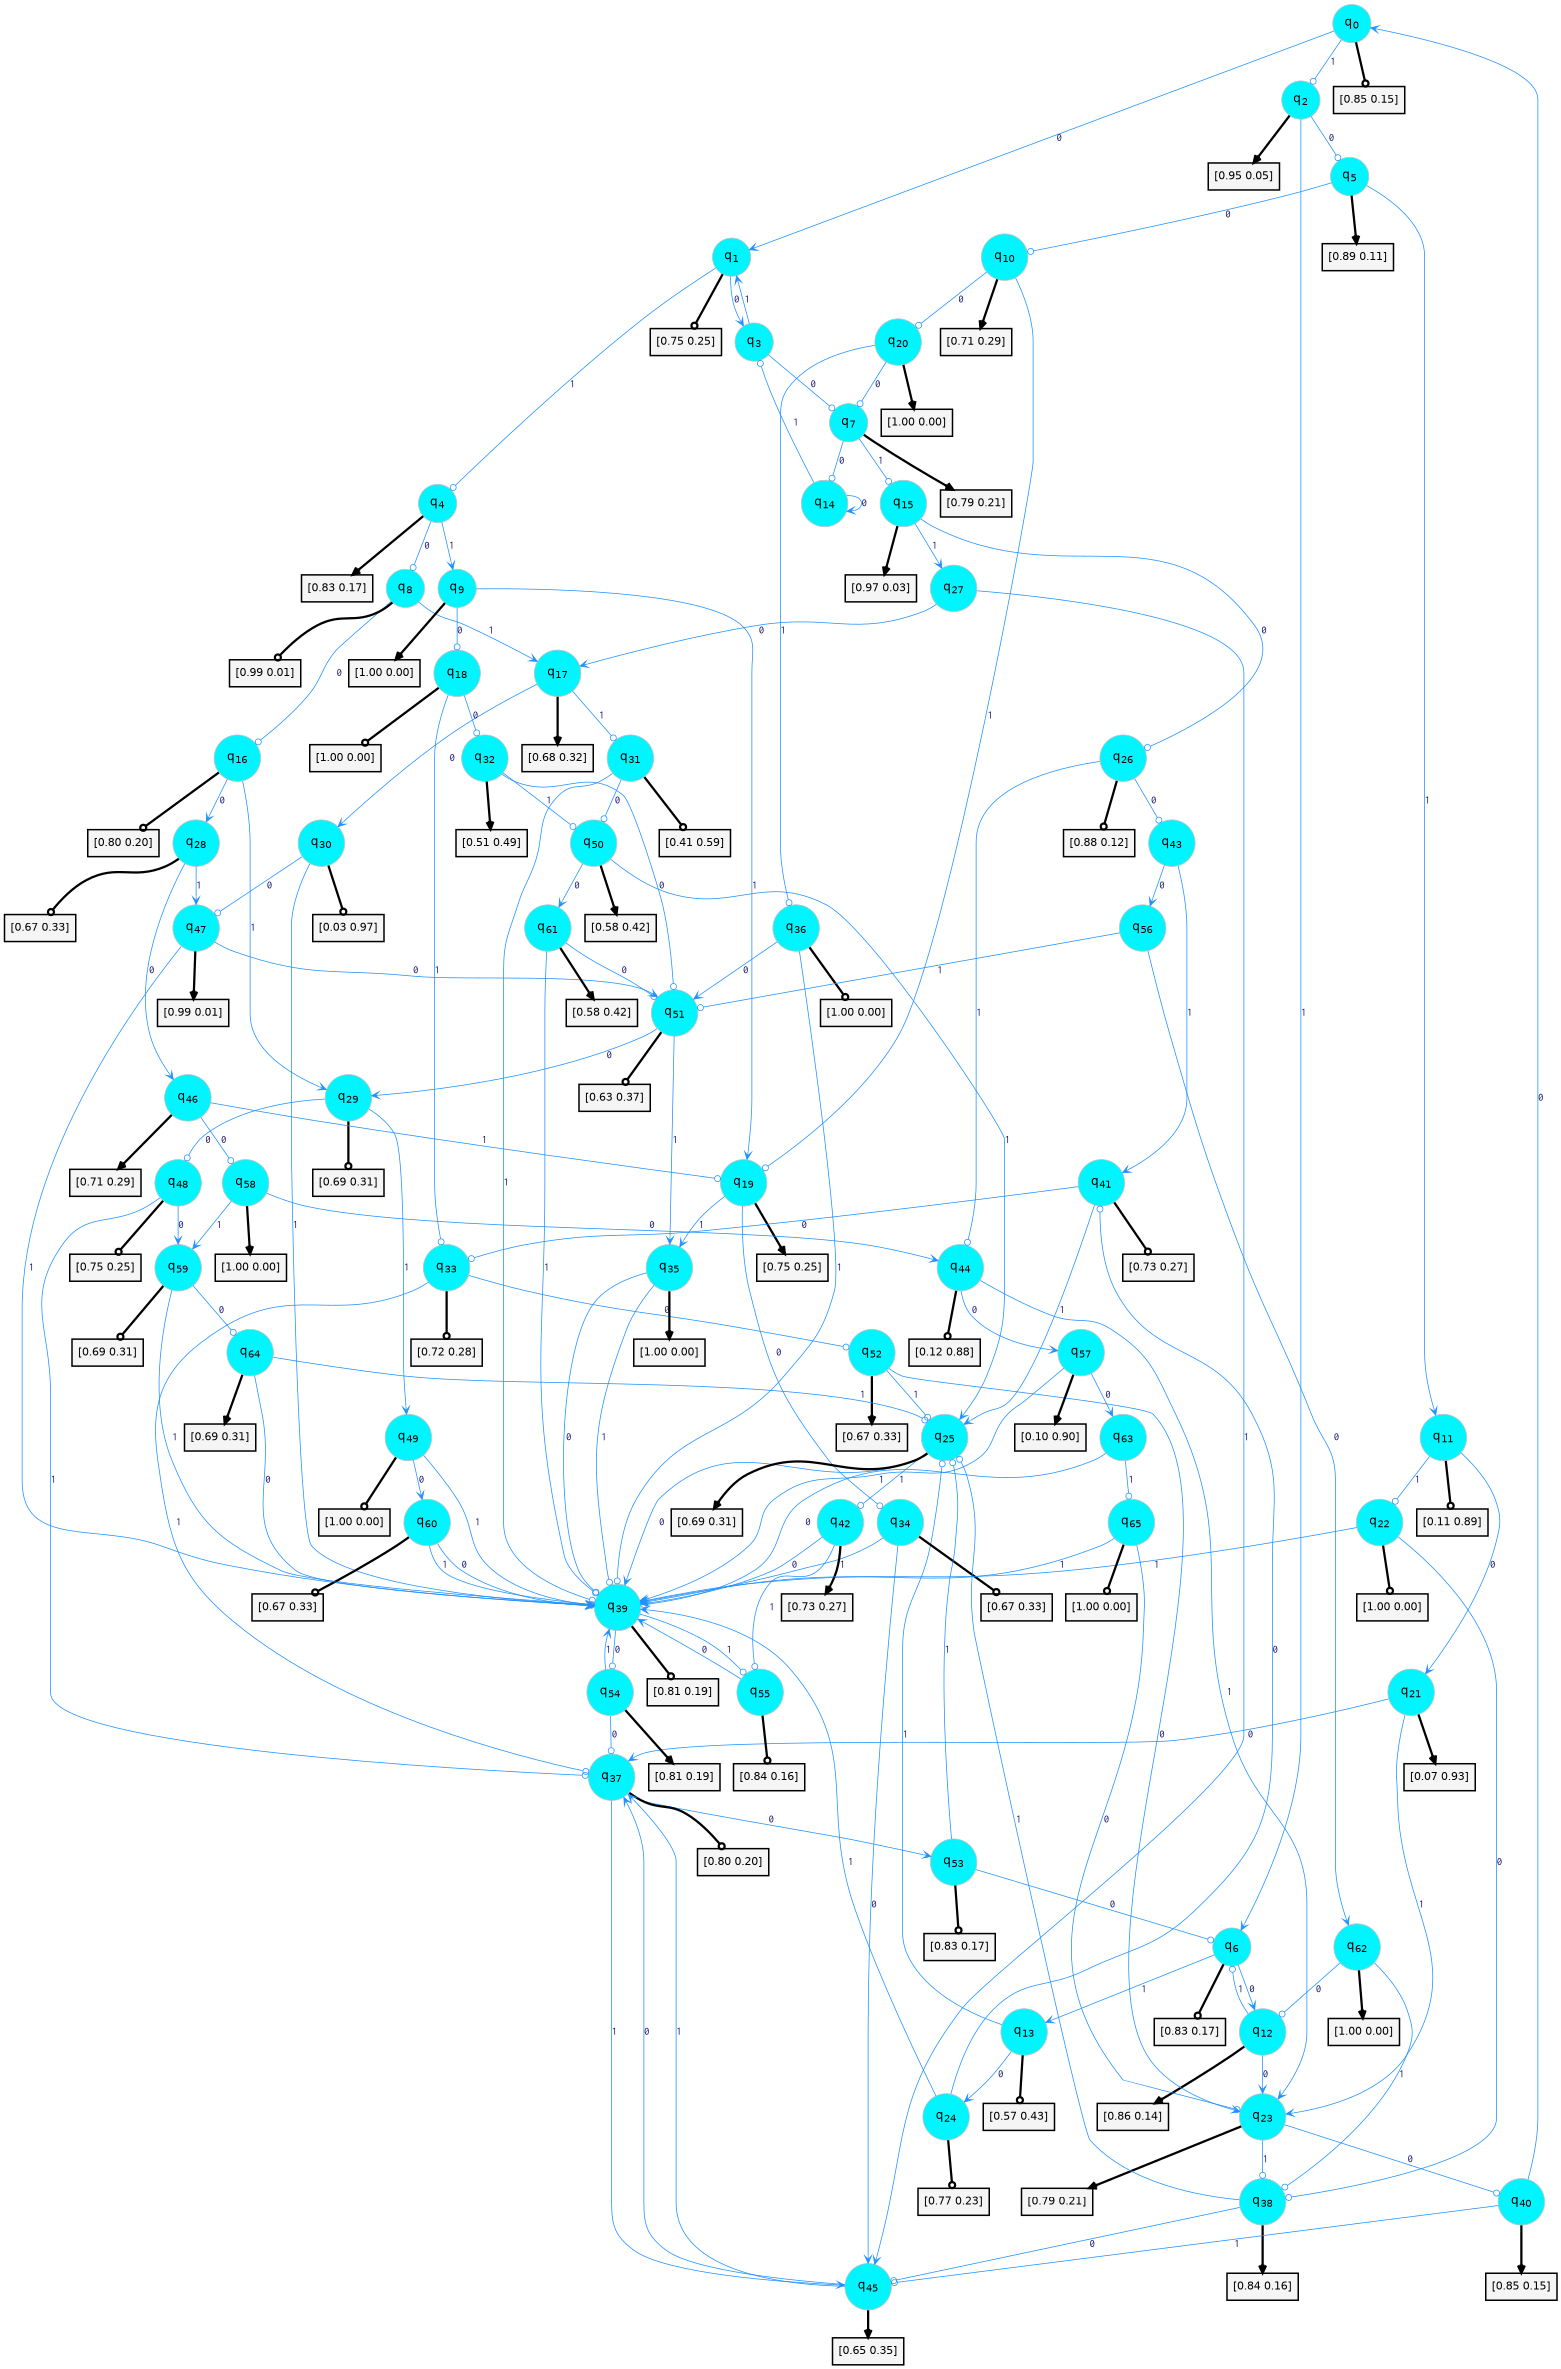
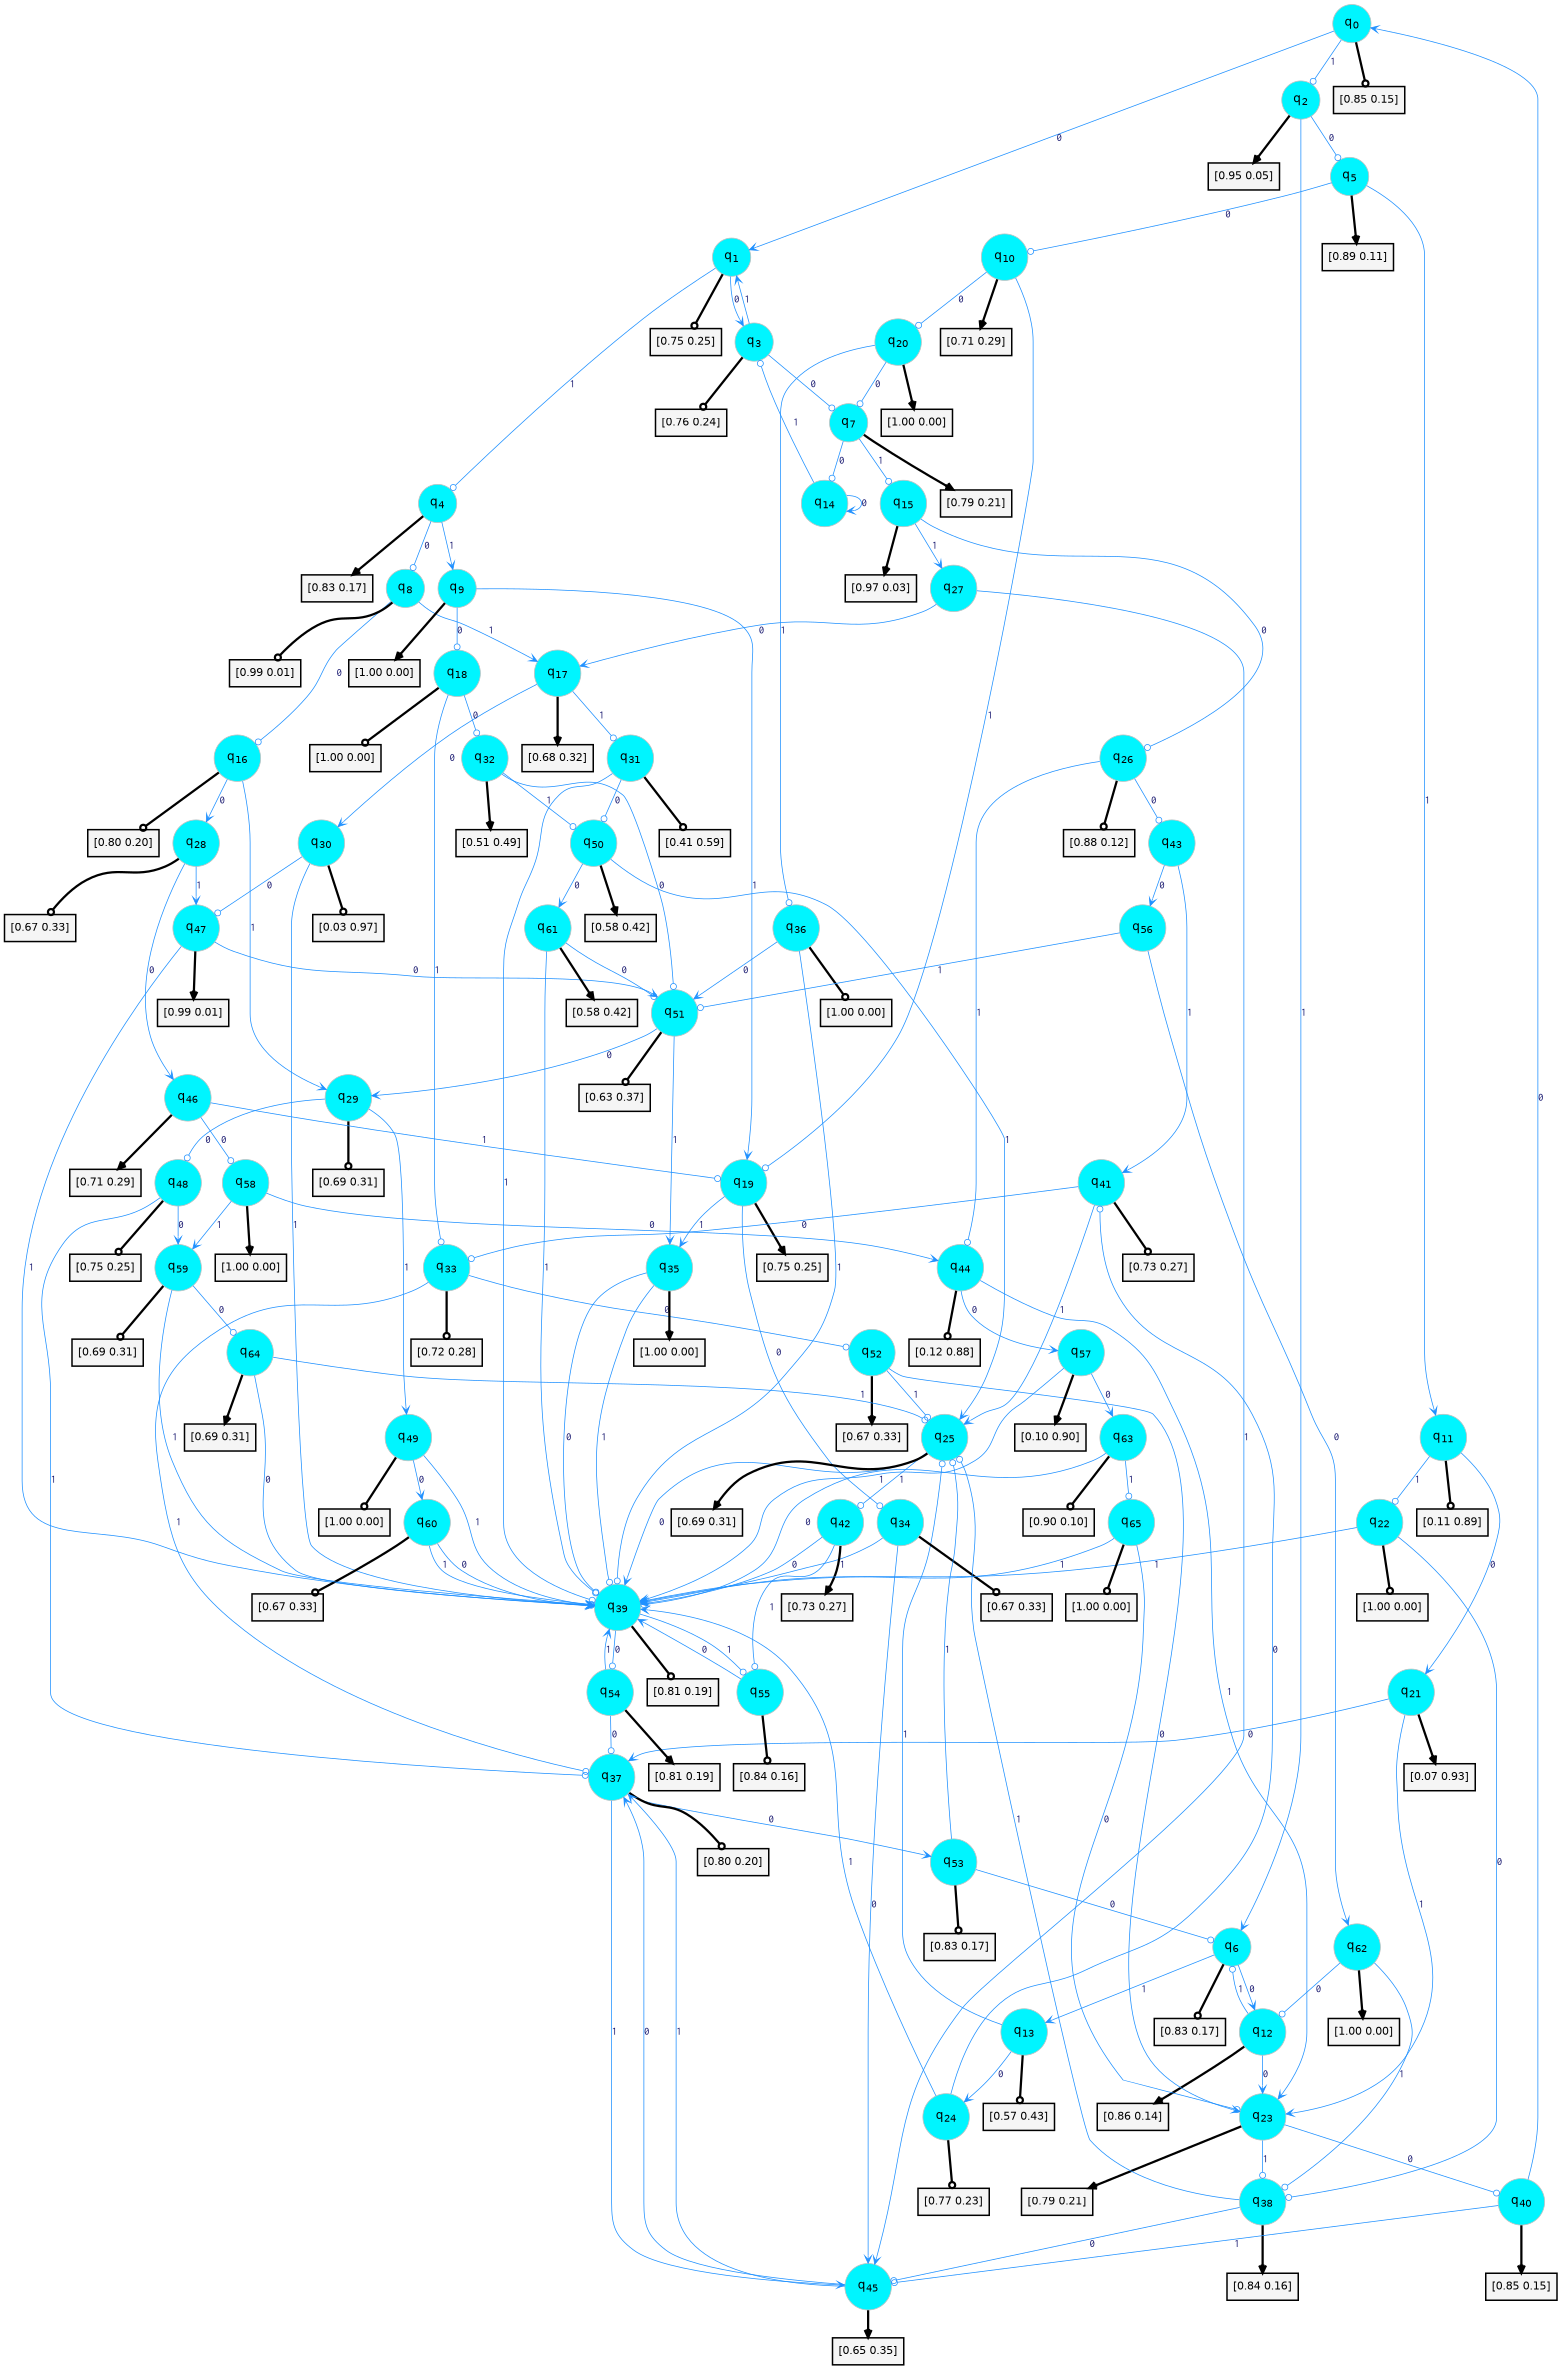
node "[0.76 0.24]": added
node "[0.90 0.10]": added
